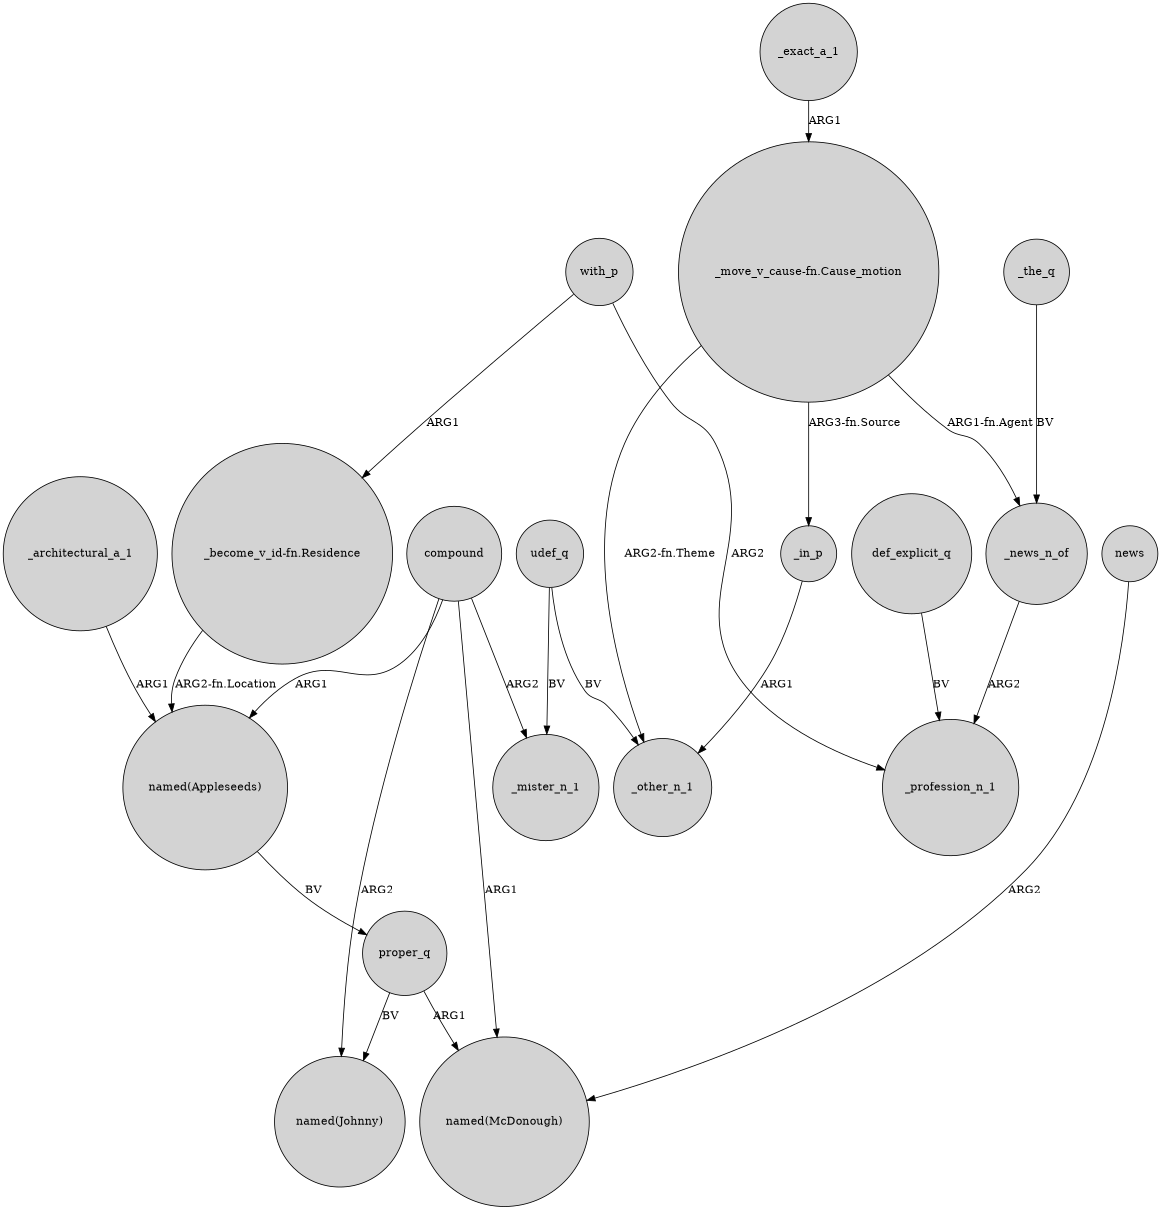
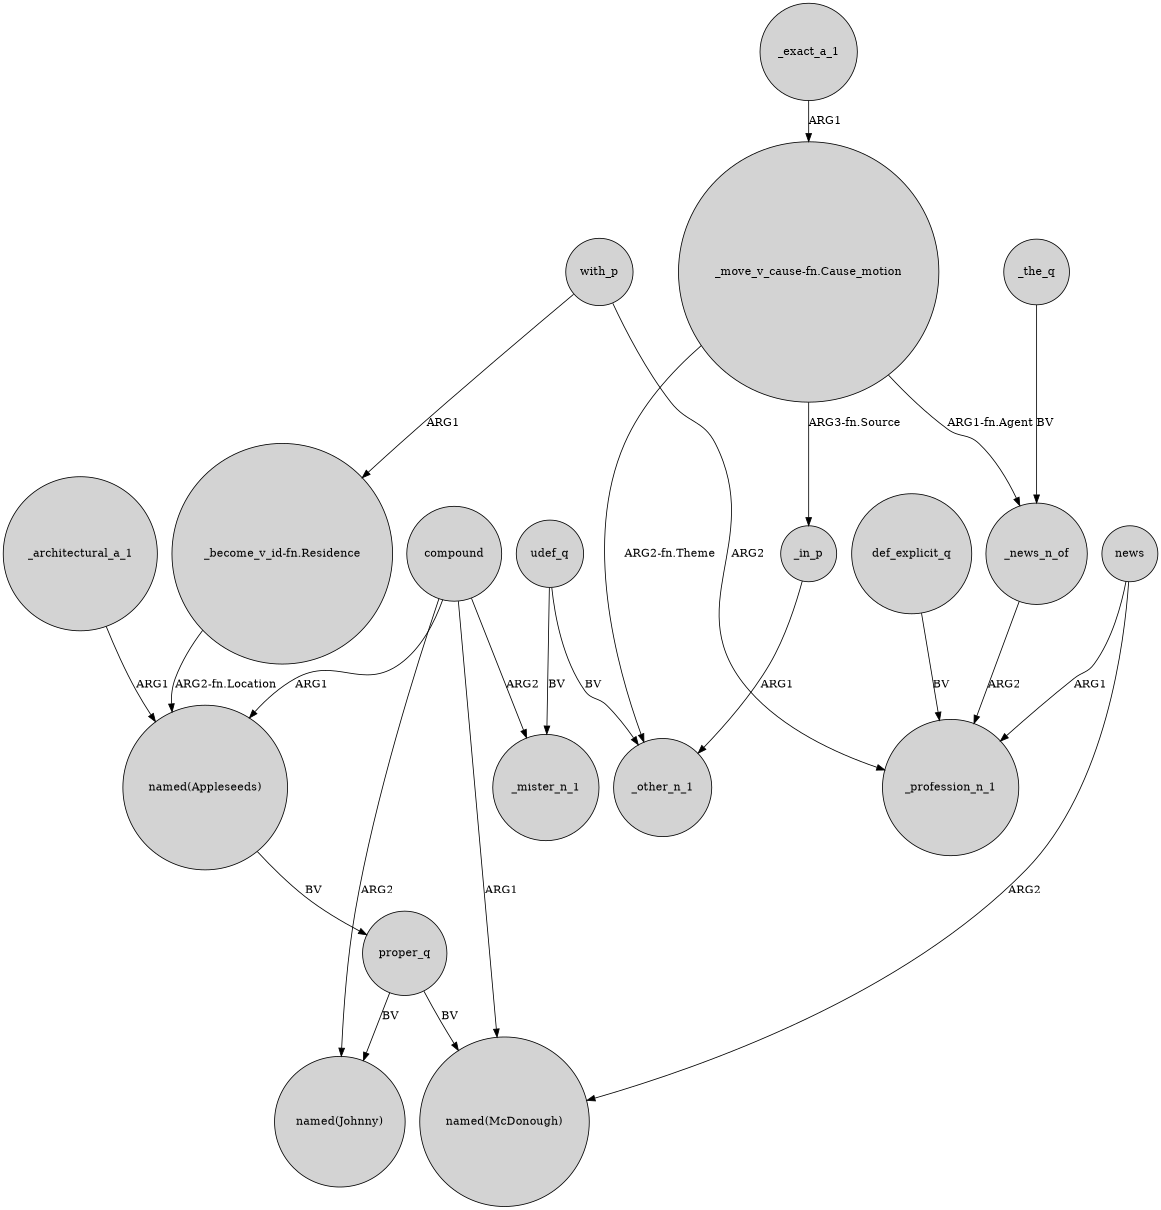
edge "news" -> "_profession_n_1": added, label "ARG1"
edge "proper_q" -> "named(McDonough)": label "ARG1" -> "BV"
